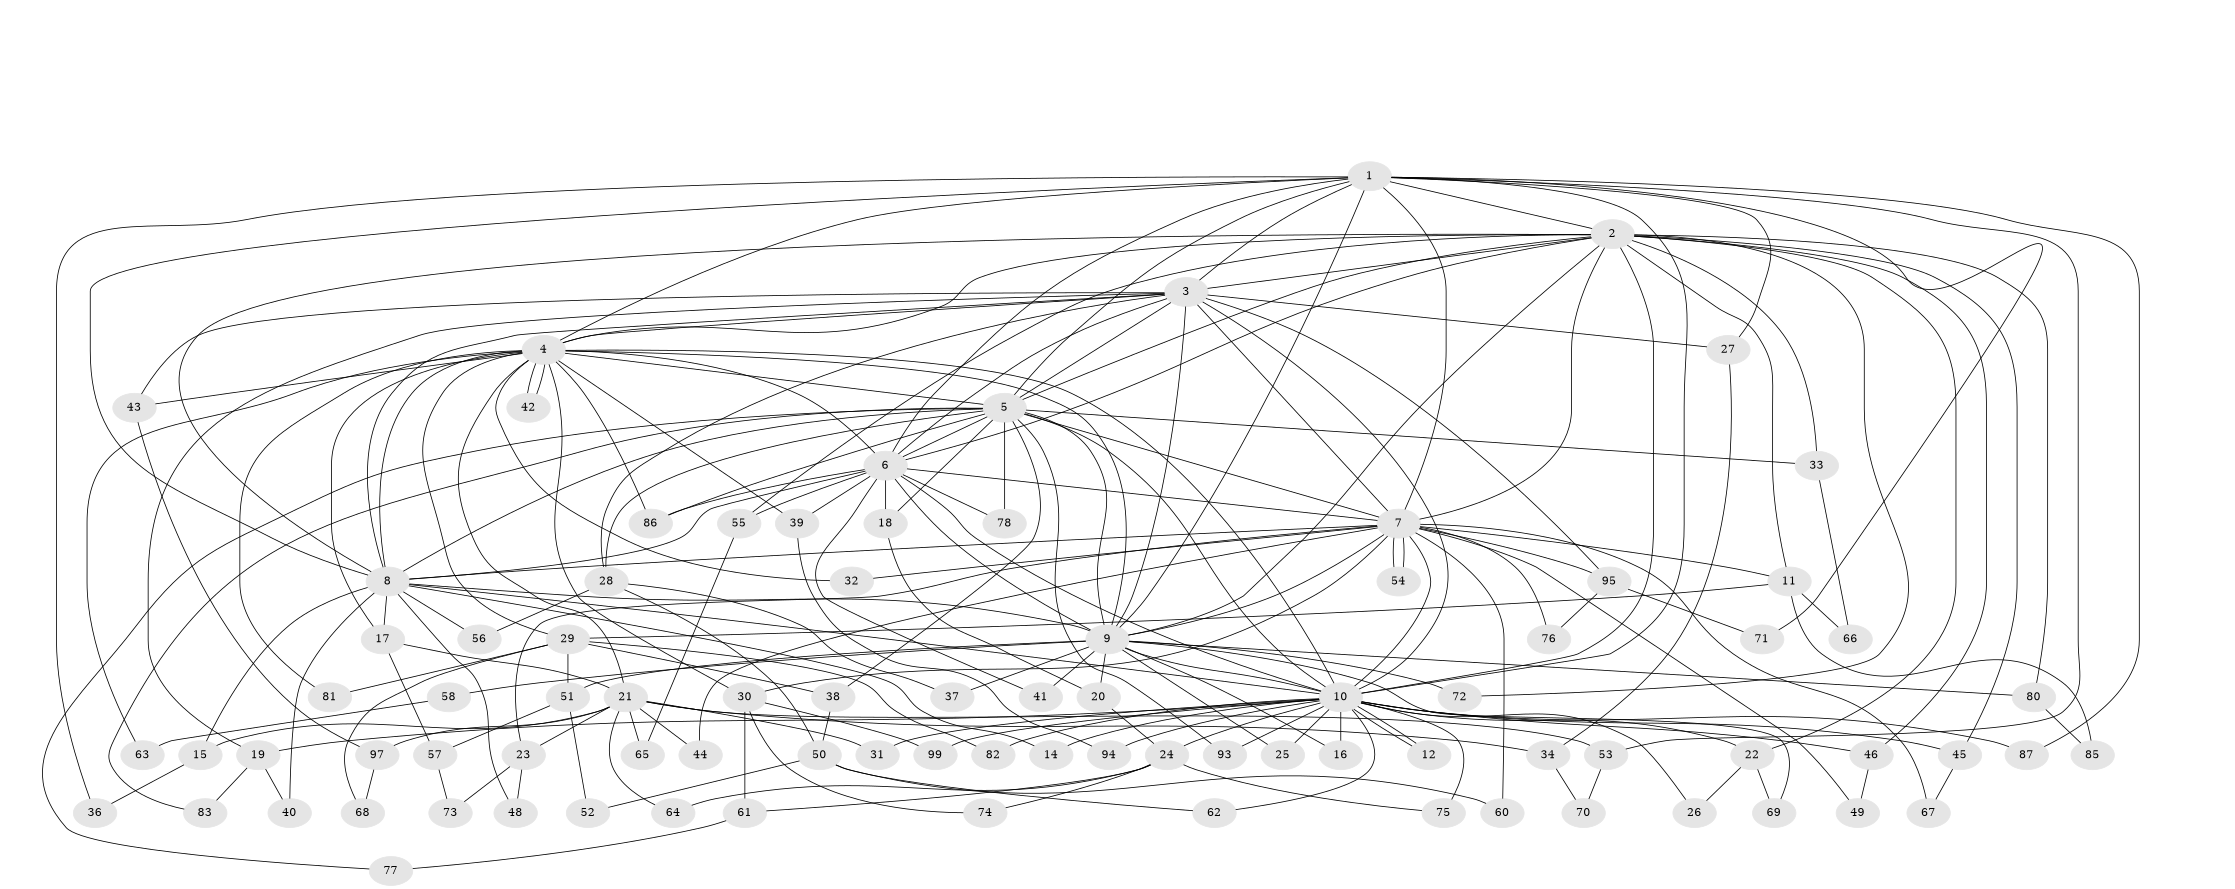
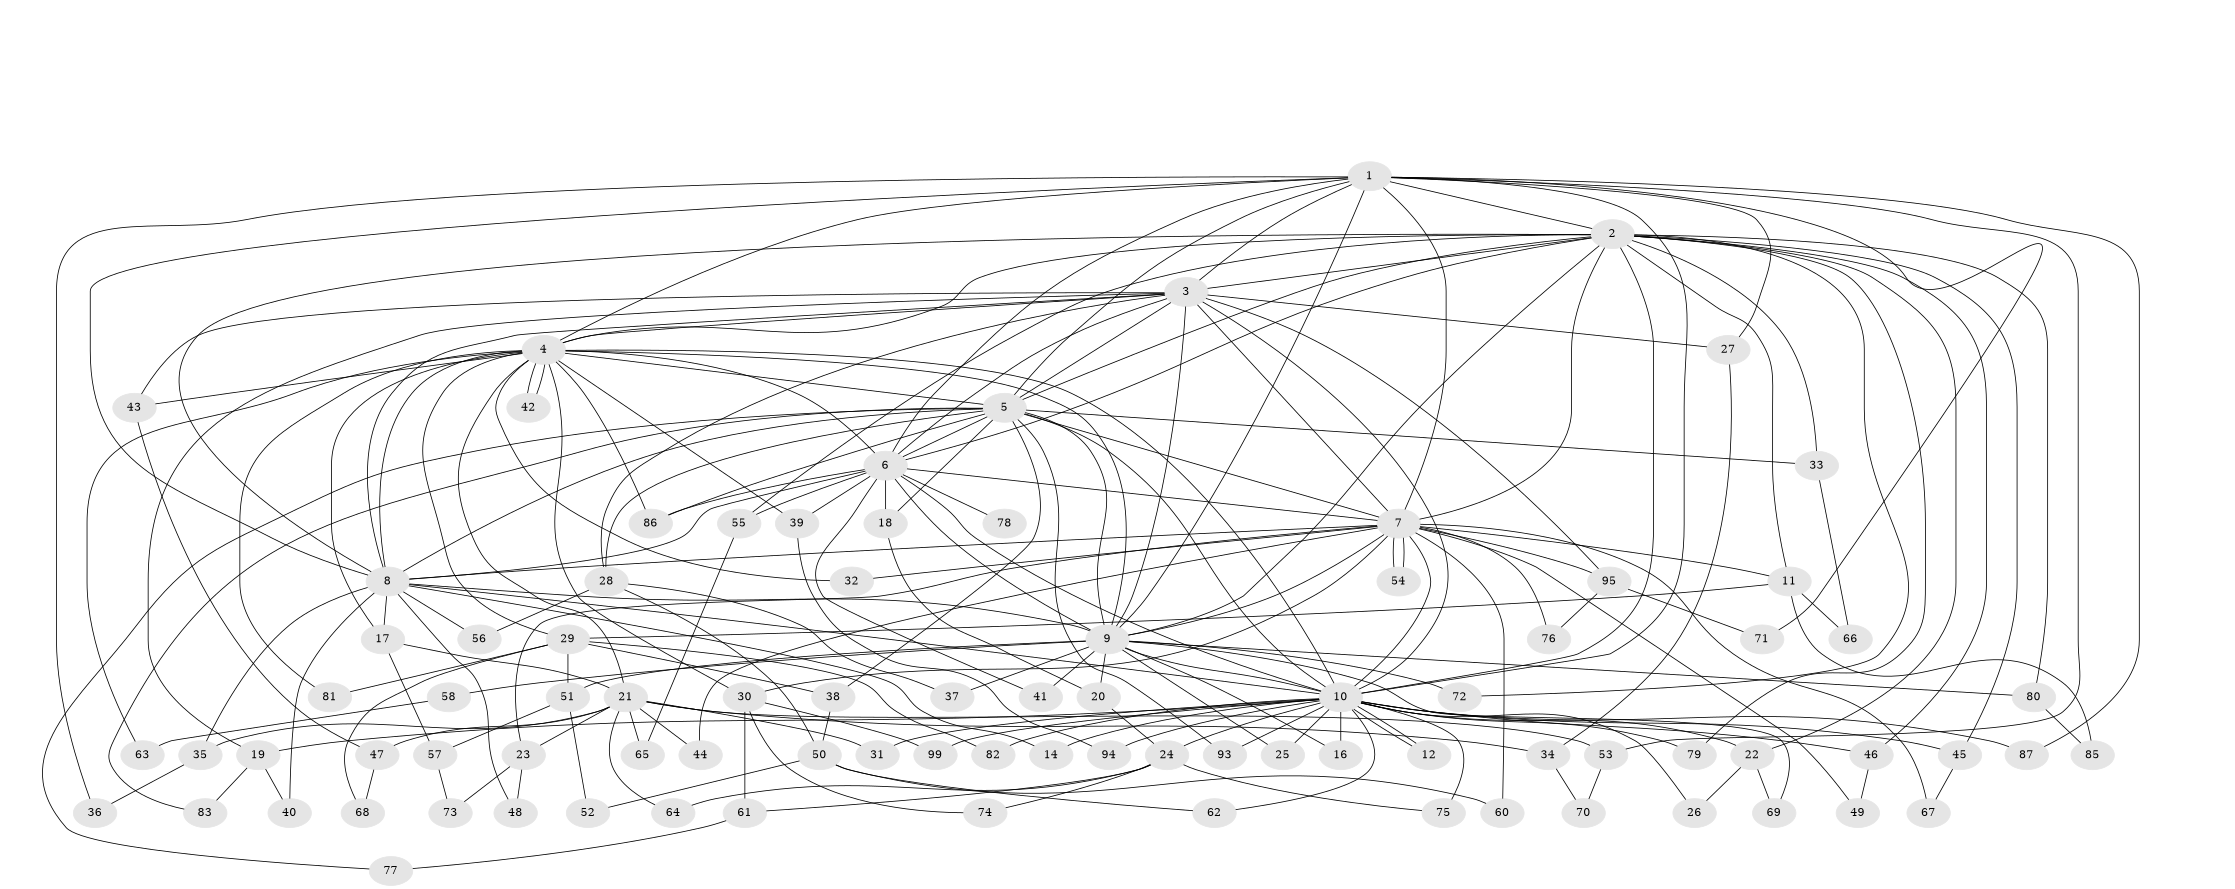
edge "5" -- "78": removed
node "15": label "15" -> "35"
node "97": label "97" -> "47"
node "79": added
